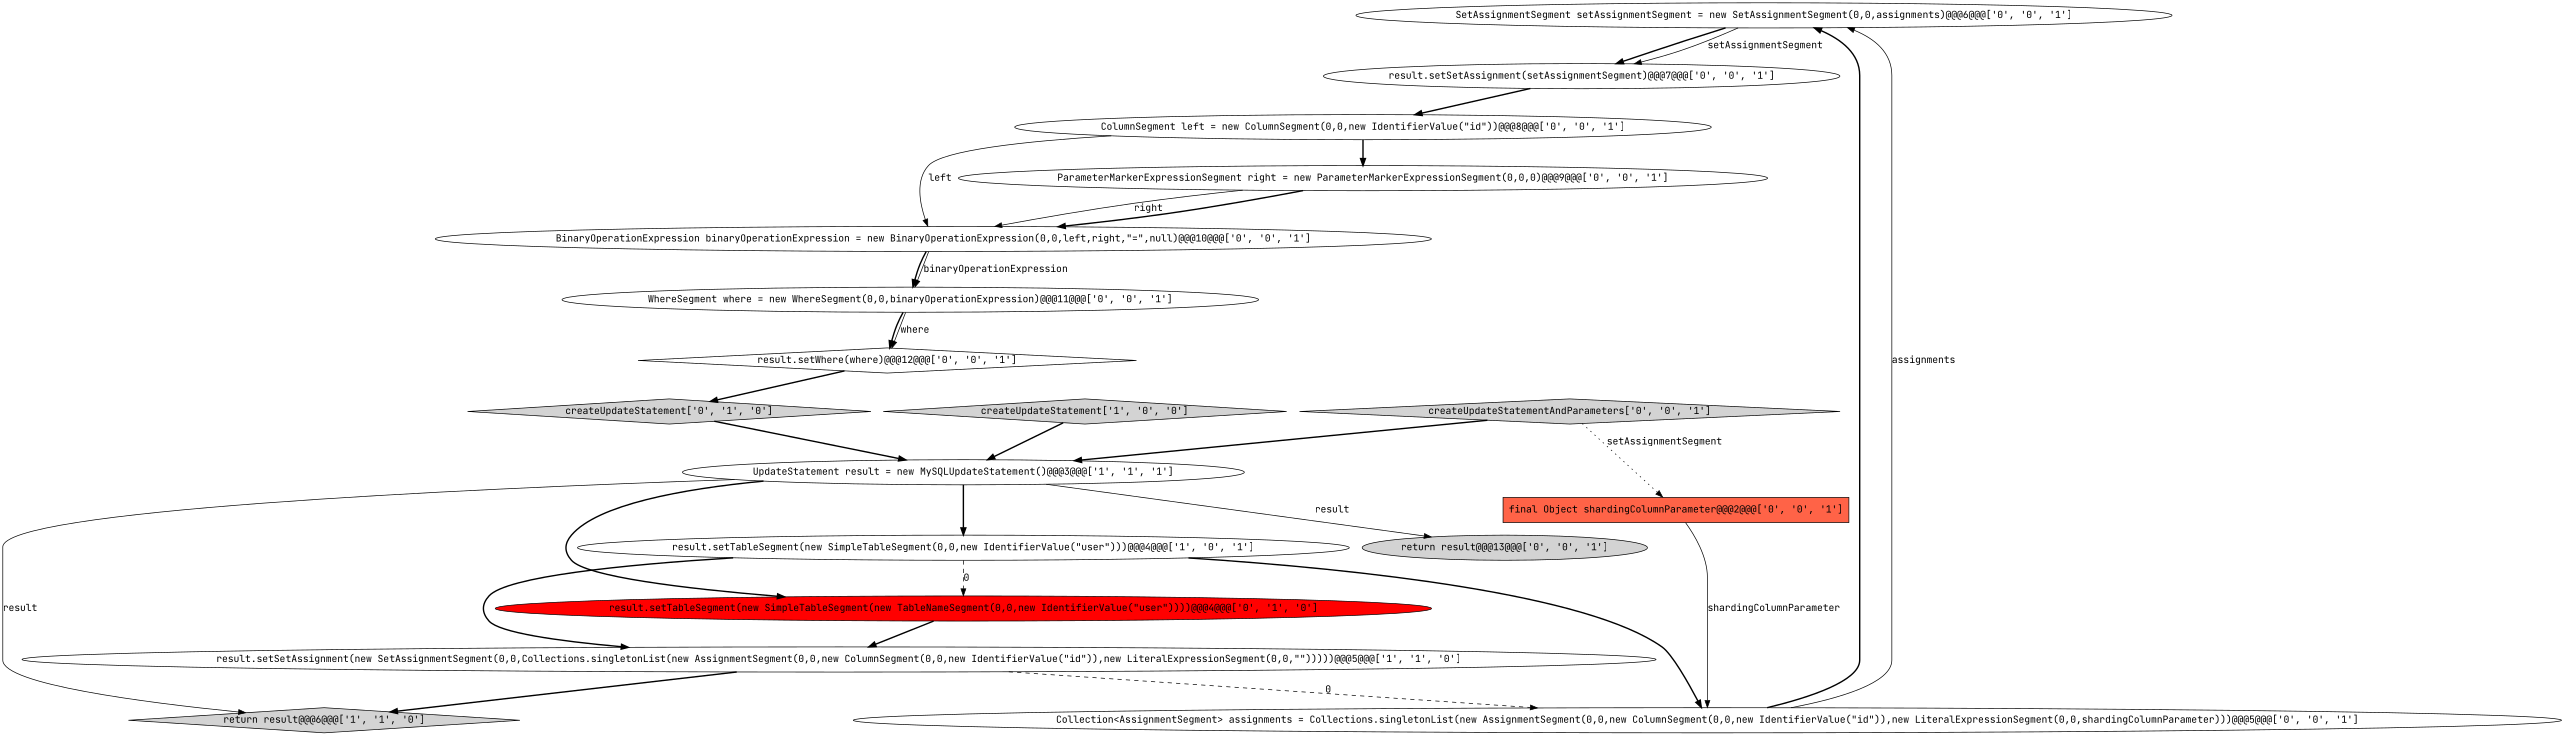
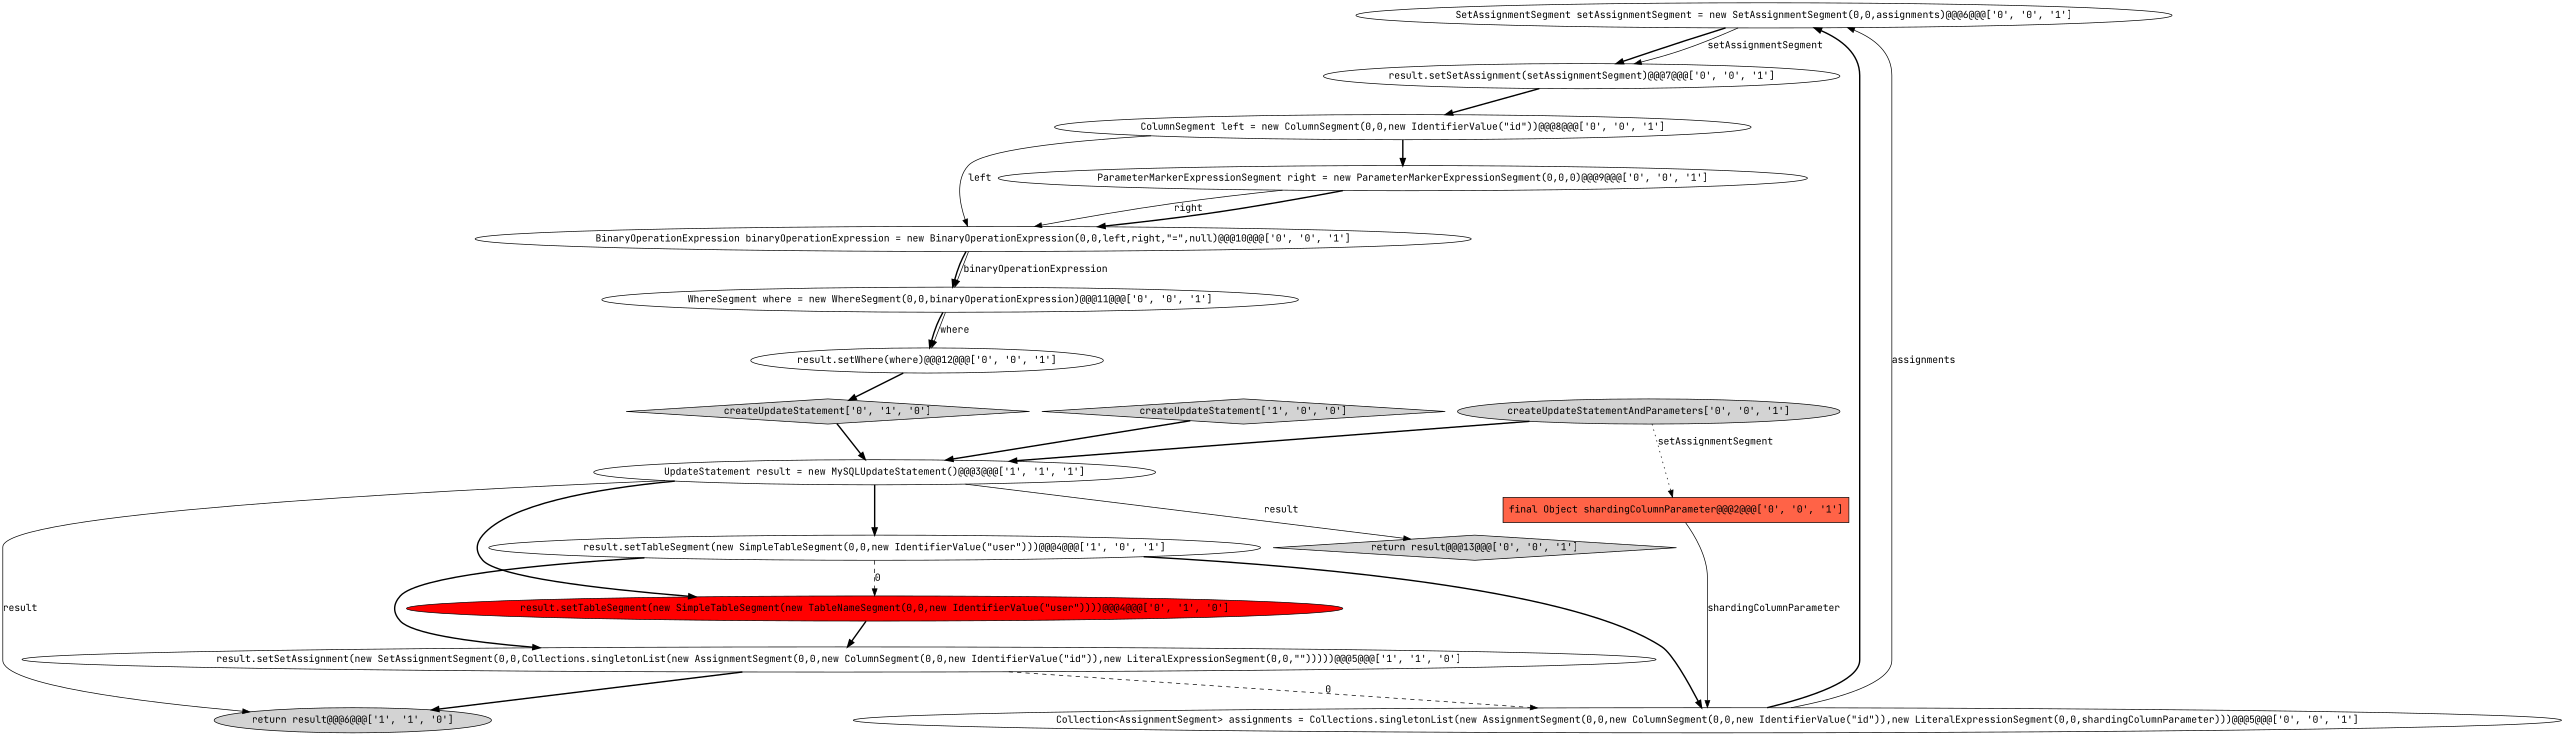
node "result.setWhere(where)@@@12@@@['0', '0', '1']": shape diamond -> ellipse
node "createUpdateStatementAndParameters['0', '0', '1']": shape diamond -> ellipse
node "return result@@@13@@@['0', '0', '1']": shape ellipse -> diamond
node "return result@@@6@@@['1', '1', '0']": shape diamond -> ellipse
